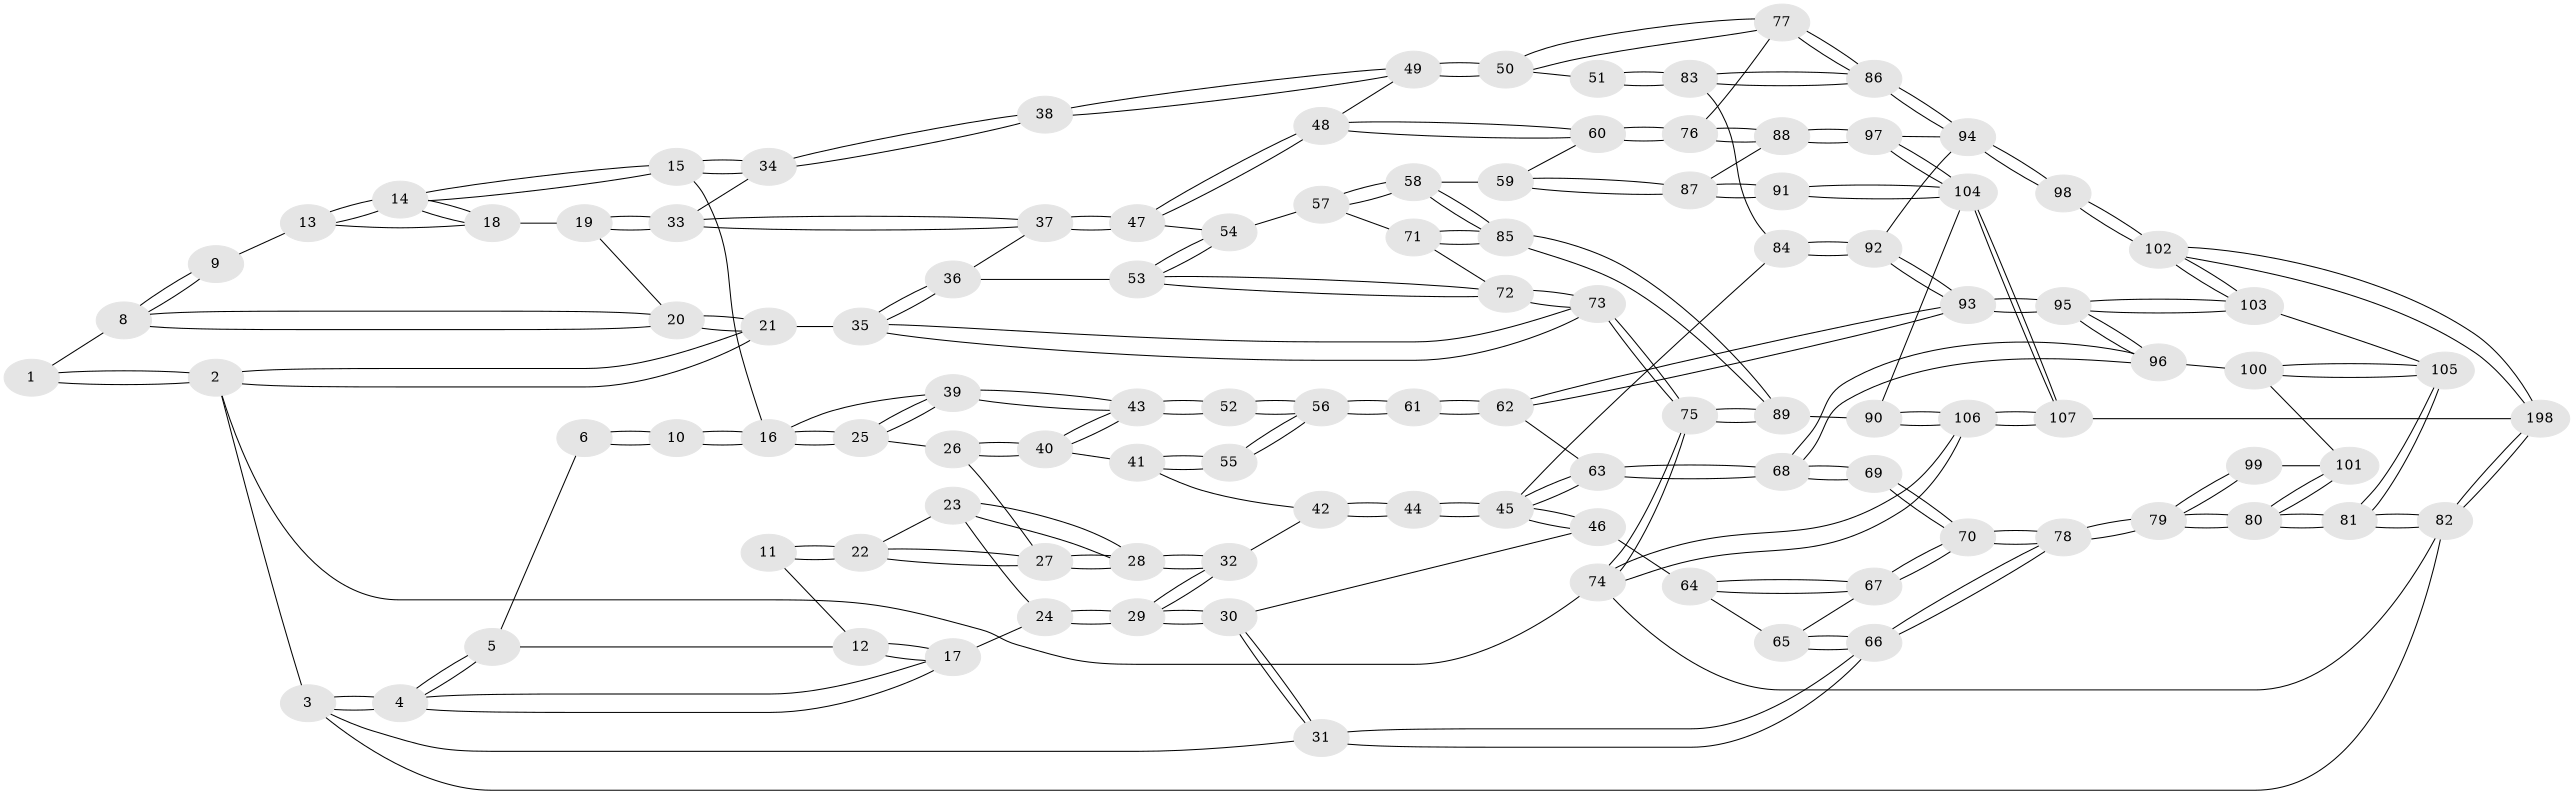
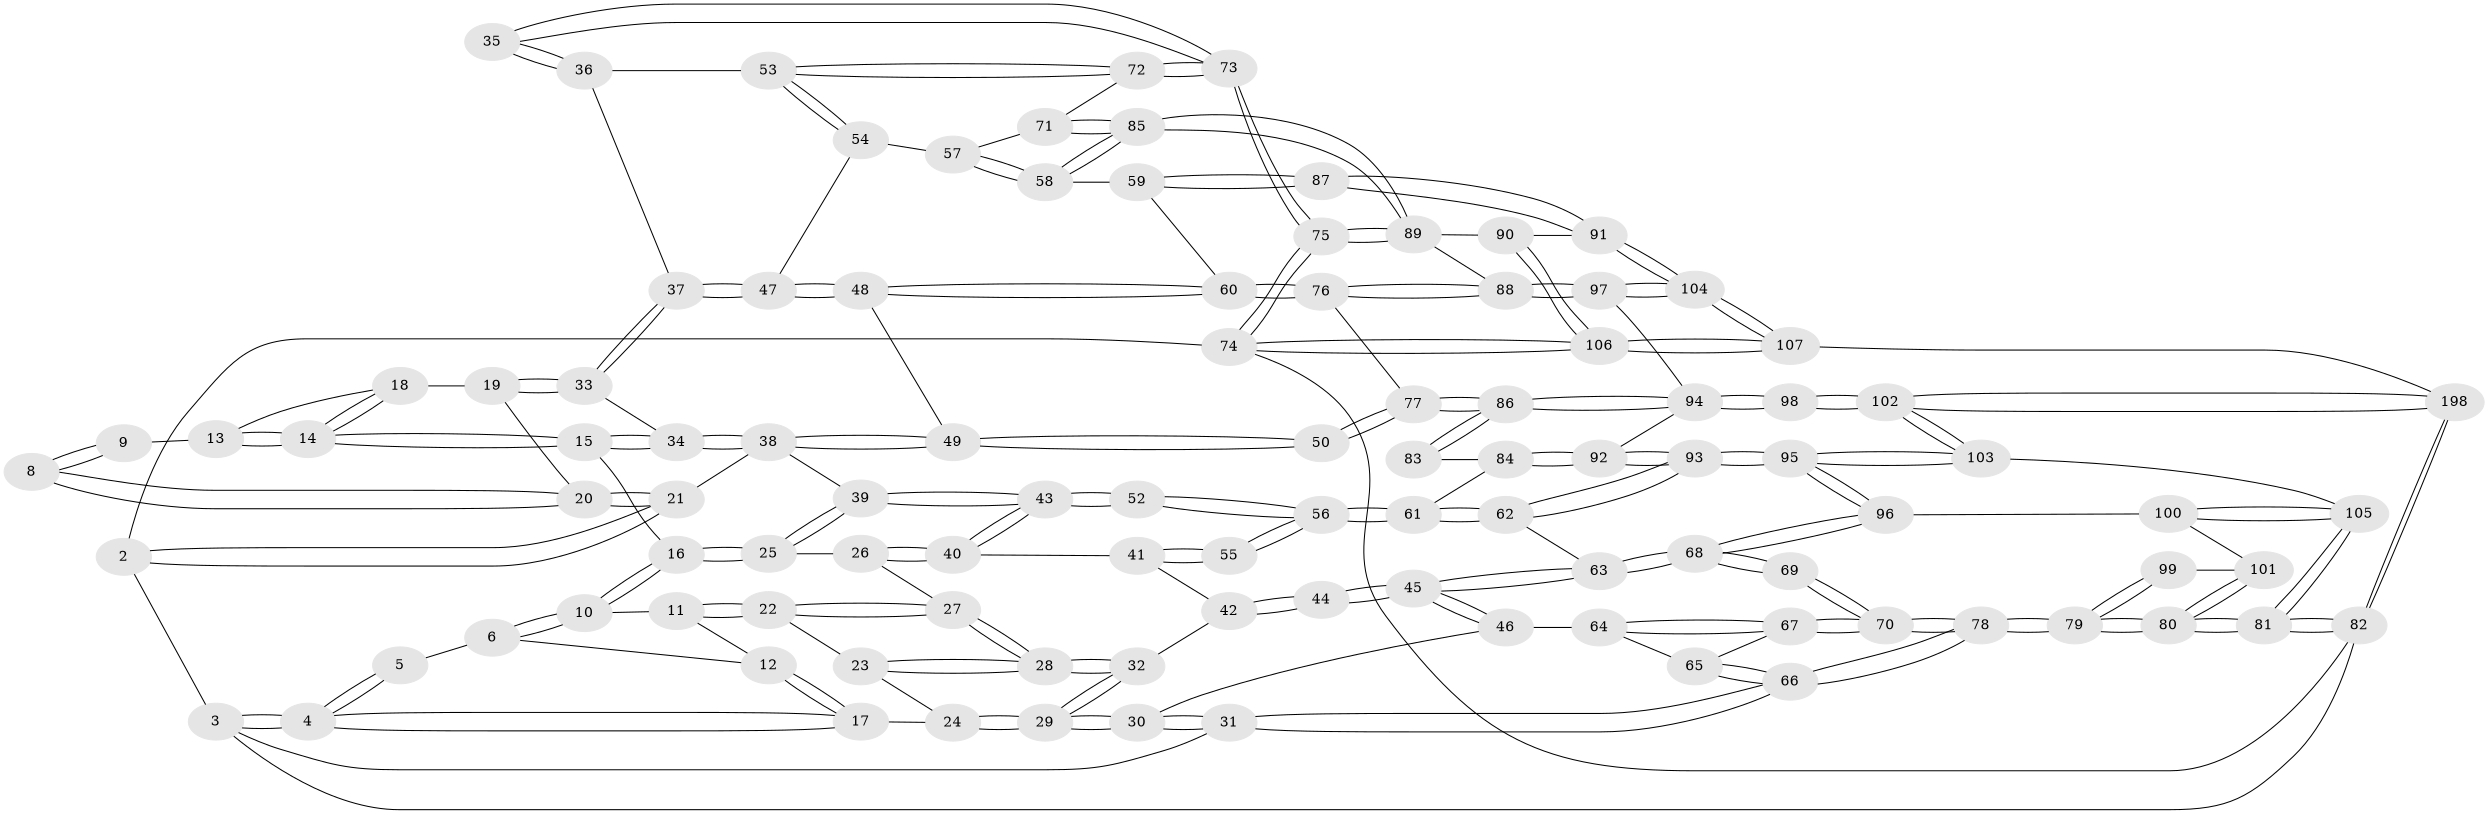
node "51": removed
edge "88" -- "87": now "88" -- "89"
edge "104" -- "90": now "91" -- "90"
edge "21" -- "35": now "21" -- "38"
node "1": removed
edge "84" -- "45": now "84" -- "61"
edge "39" -- "16": now "39" -- "38"
edge "11" -- "10": added
edge "5" -- "12": now "6" -- "12"
